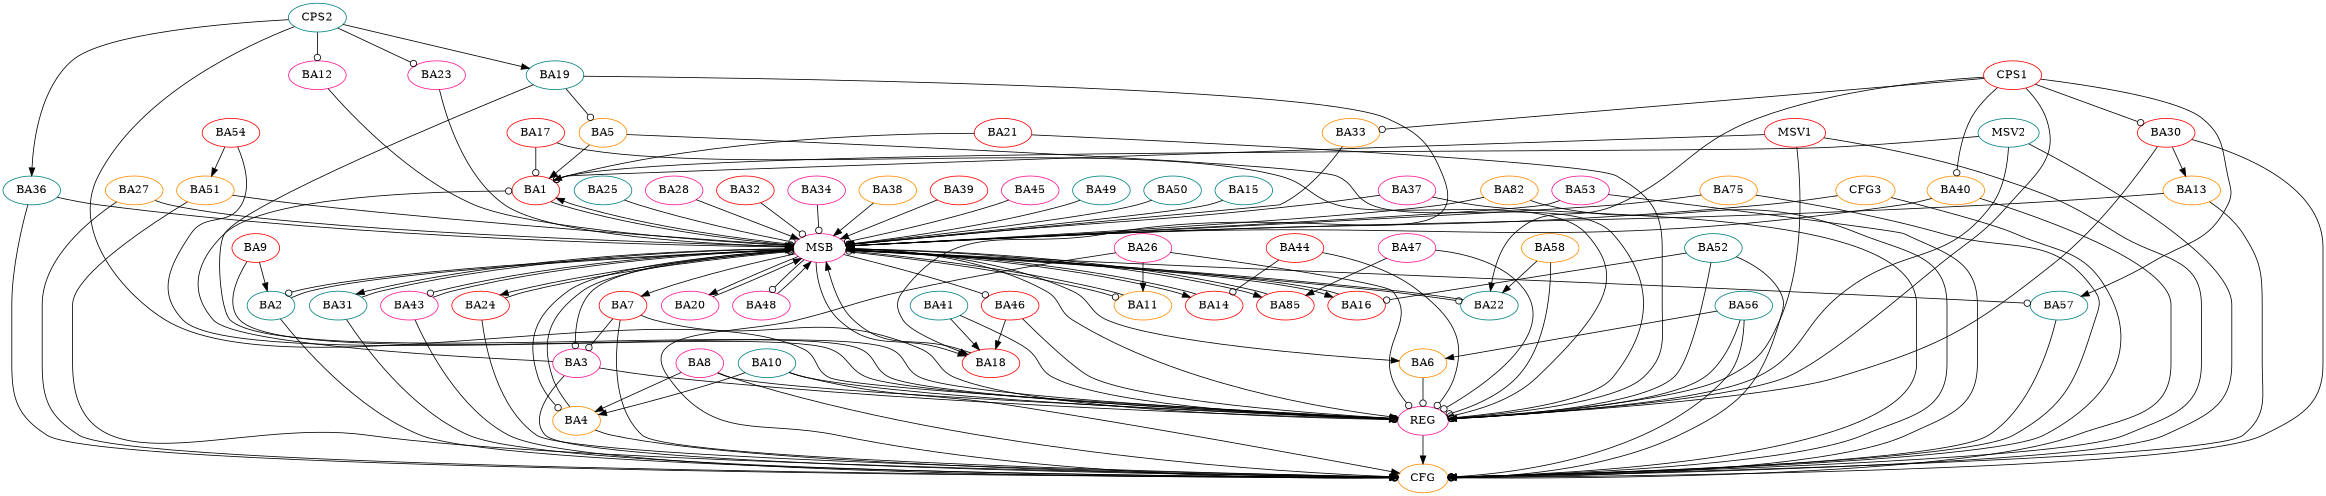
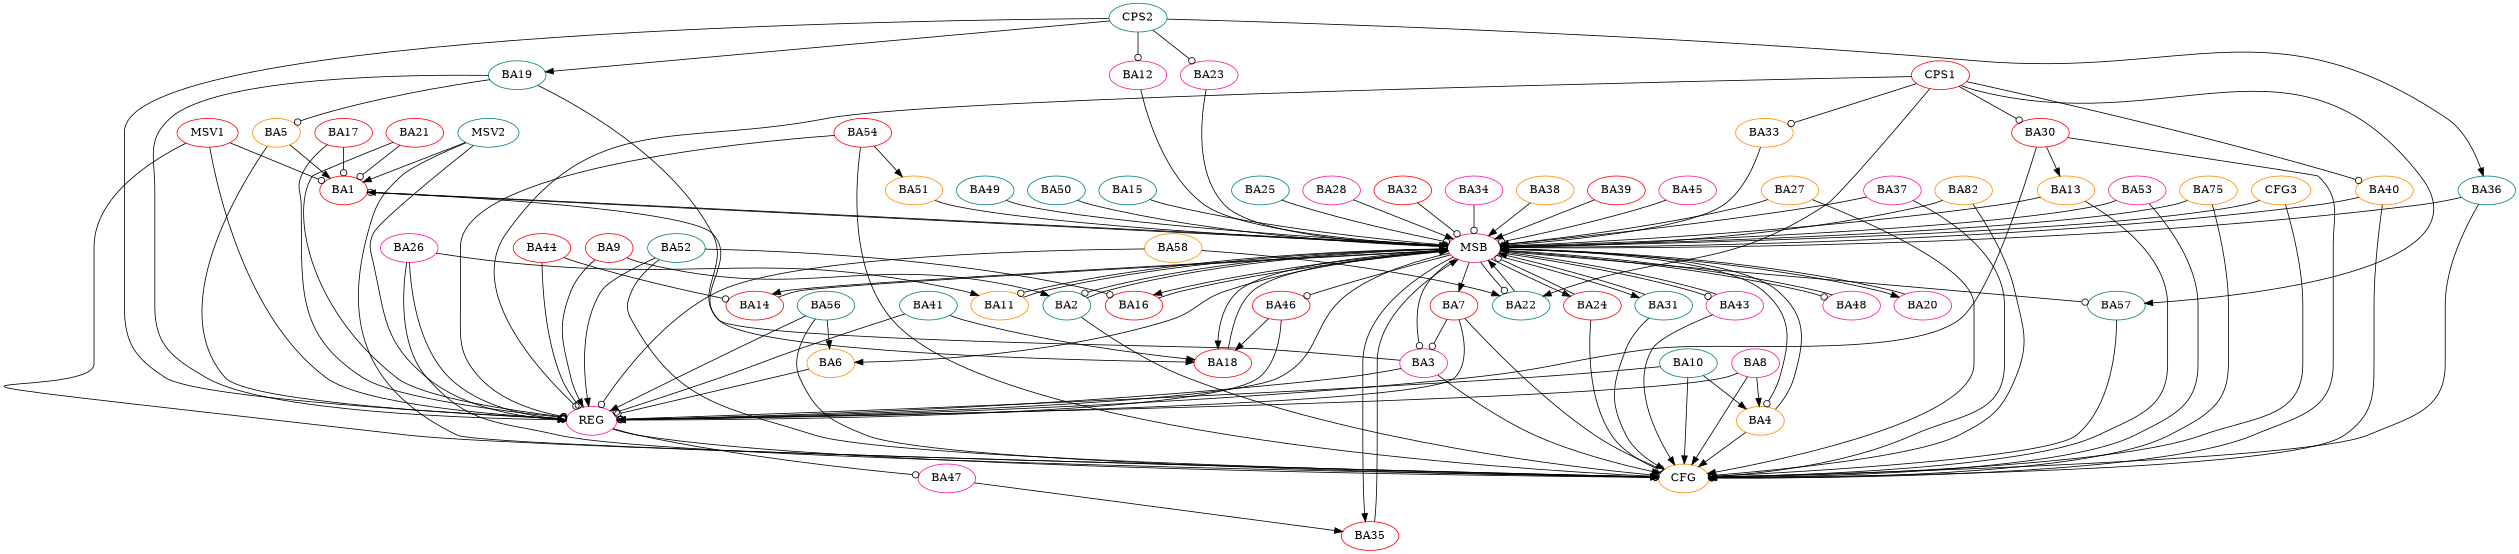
node "BA85": label "BA85" -> "BA35"
edge "BA47" -> "REG": reversed
edge "BA51" -> "CFG": now "BA54" -> "CFG"
